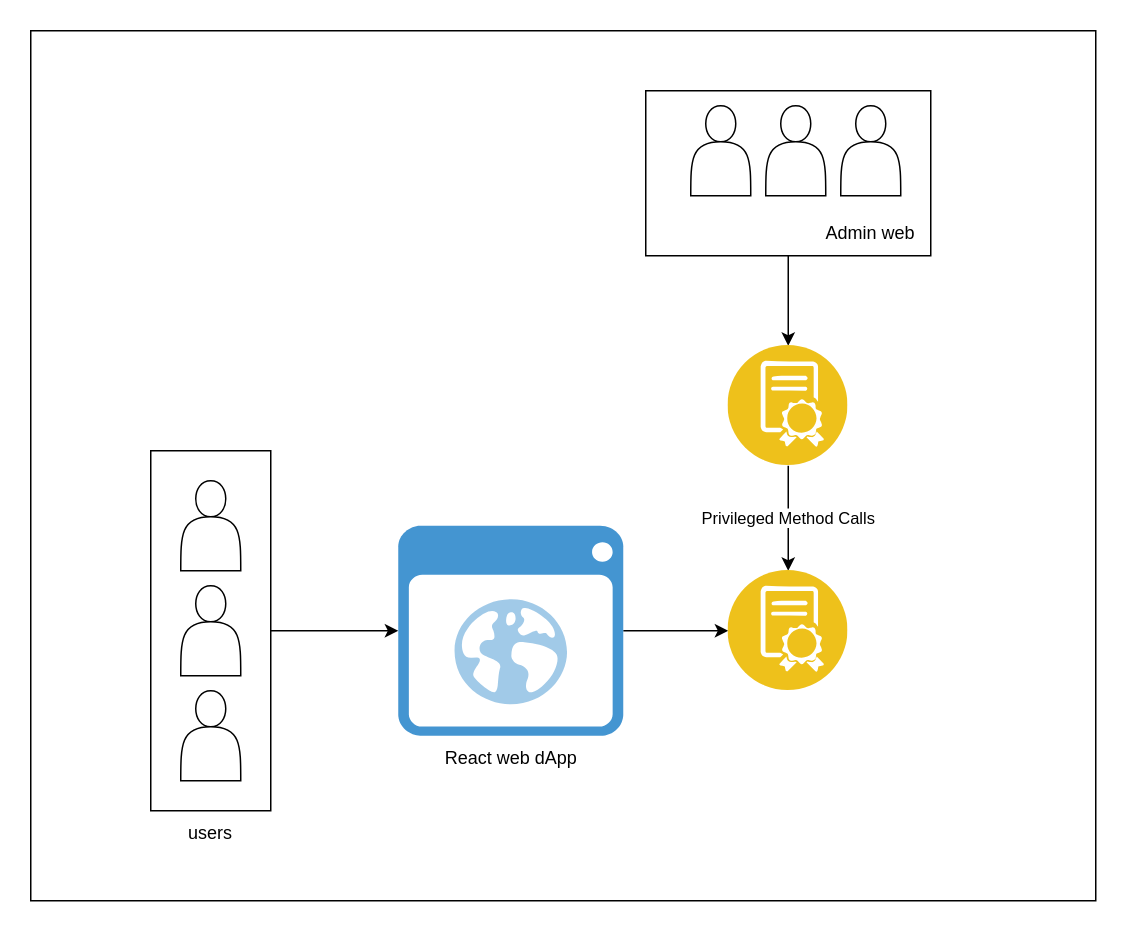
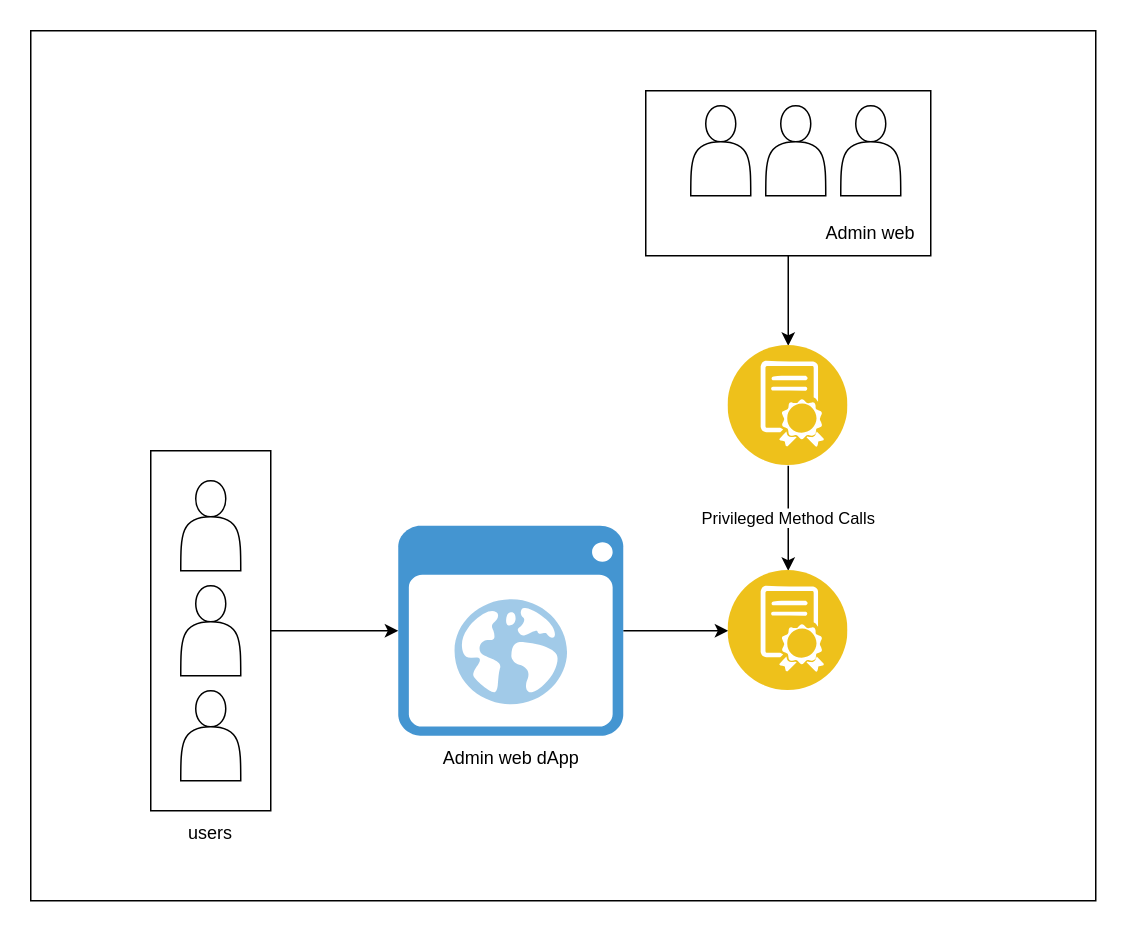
node "React web dApp": label "React web dApp" -> "Admin web dApp"
